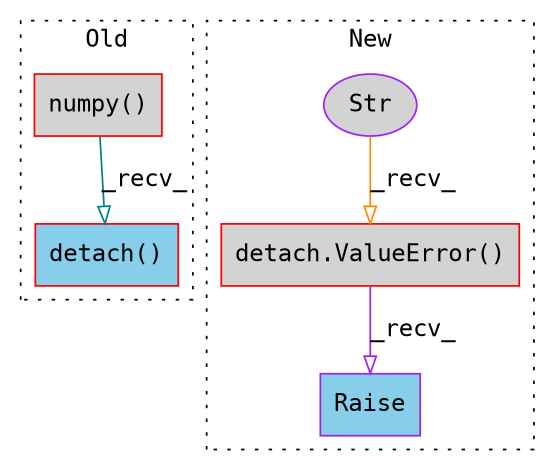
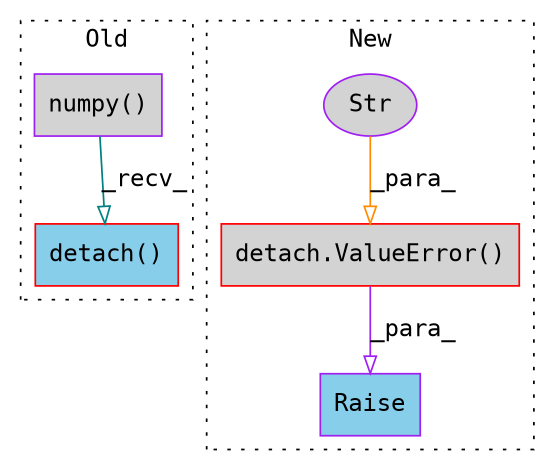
node "numpy()": color red -> purple
edge "Str" -> "detach.ValueError()": label "_recv_" -> "_para_"
edge "detach.ValueError()" -> "Raise": label "_recv_" -> "_para_"
